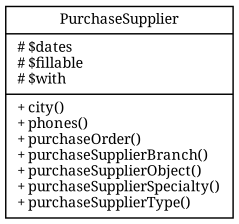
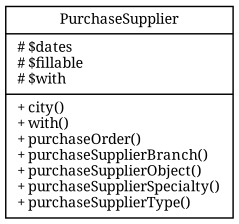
node "PurchaseSupplier": text "+ phones()" -> "+ with()"
